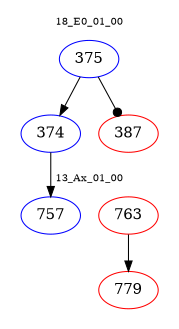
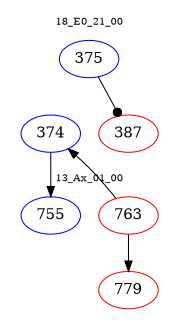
cluster "18_E0_01_00": label "18_E0_01_00" -> "18_E0_21_00"
edge "375" -> "374": now "763" -> "374"
node "757": label "757" -> "755"
